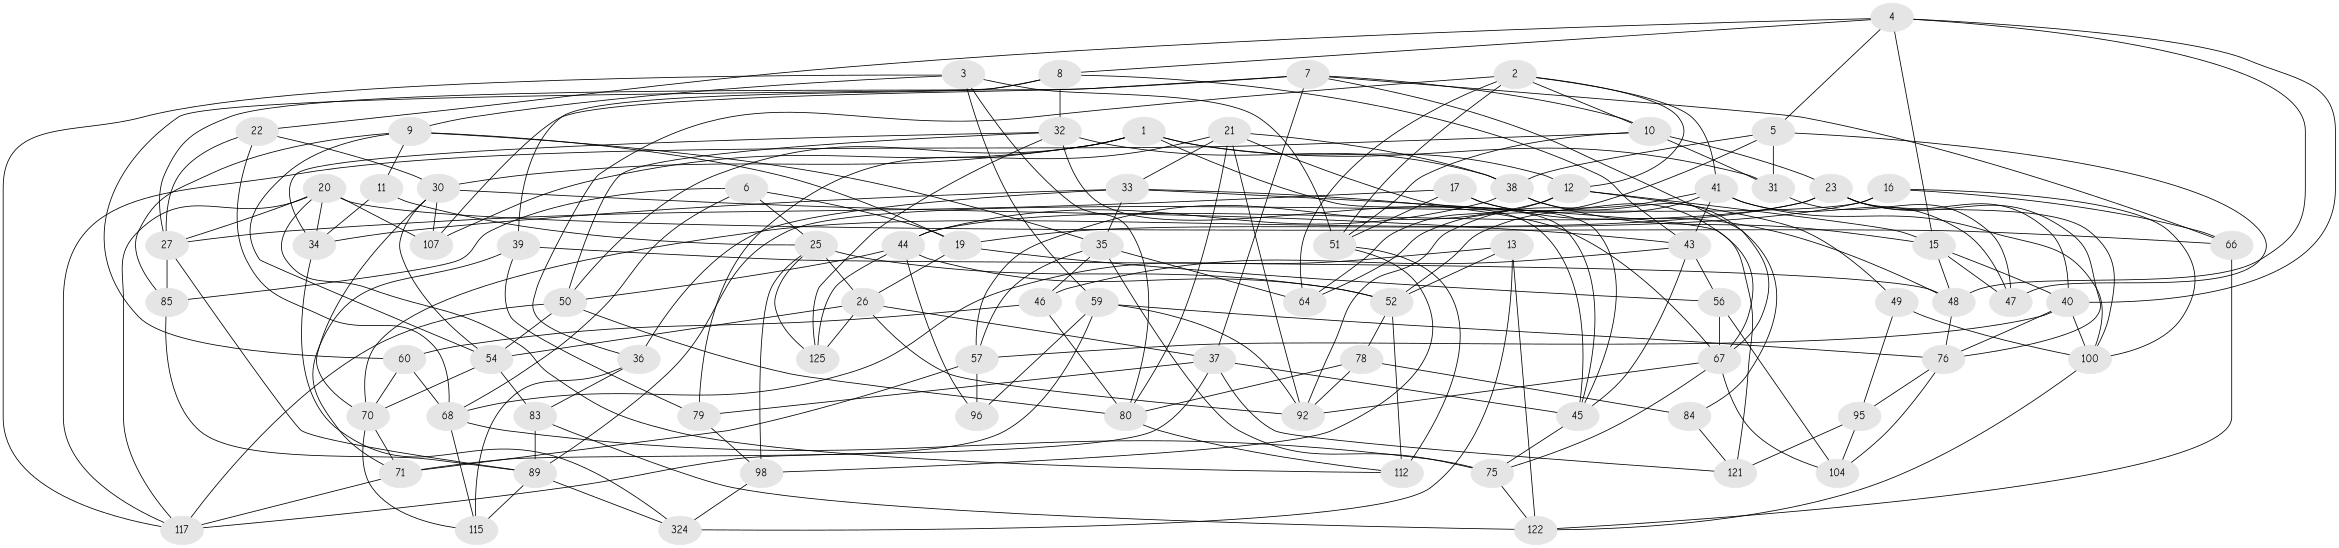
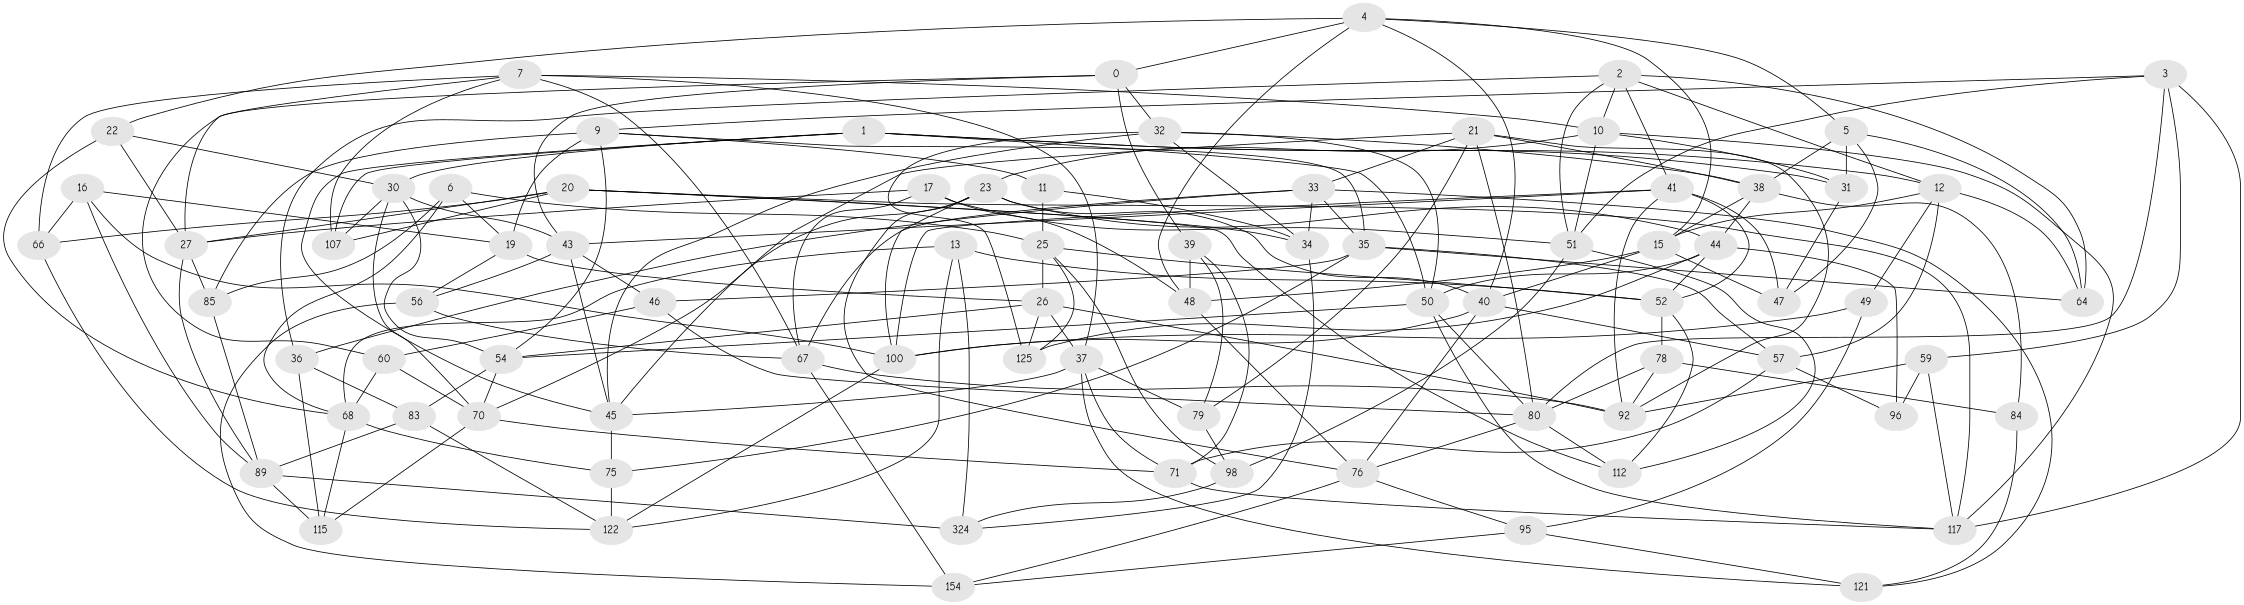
node "8": label "8" -> "0"
edge "59" -- "76": now "80" -- "76"
edge "67" -- "75": removed
node "104": label "104" -> "154"
